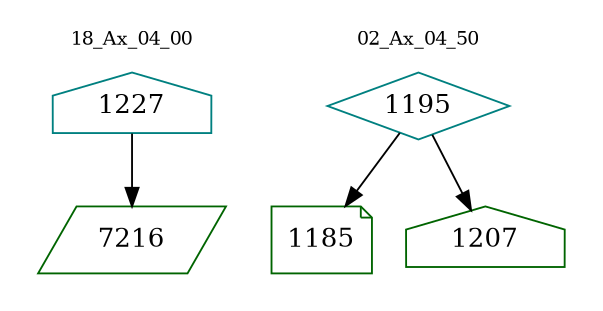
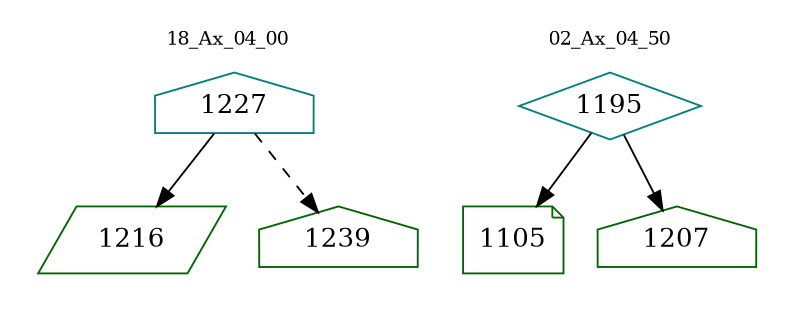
node "7216": label "7216" -> "1216"
node "1185": label "1185" -> "1105"
node "1239": added
